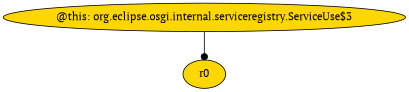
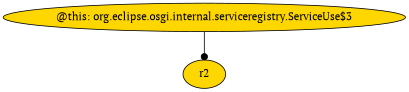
node "r0": label "r0" -> "r2"
